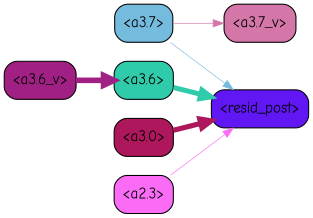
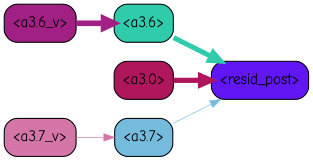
edge "<a3.7>" -> "<a3.7_v>": reversed
node "<a2.3>": removed
